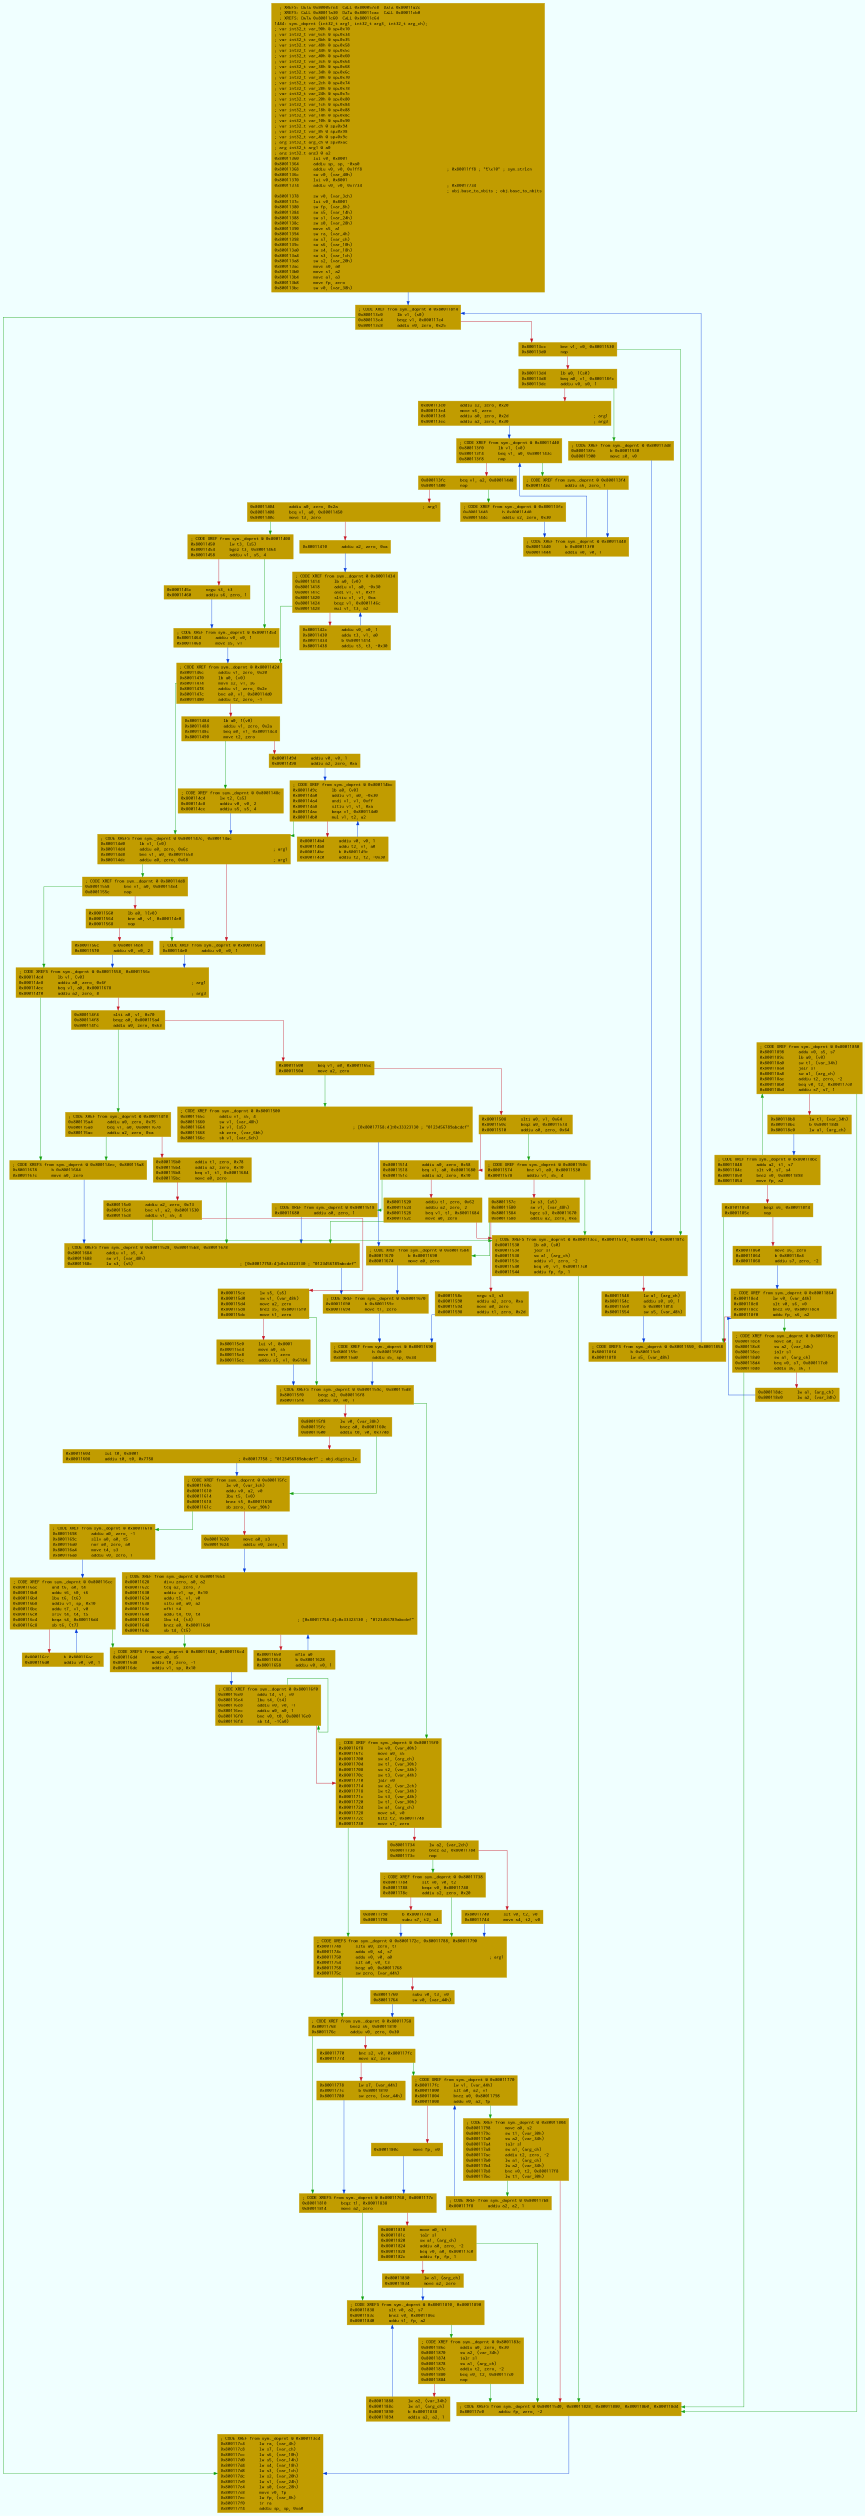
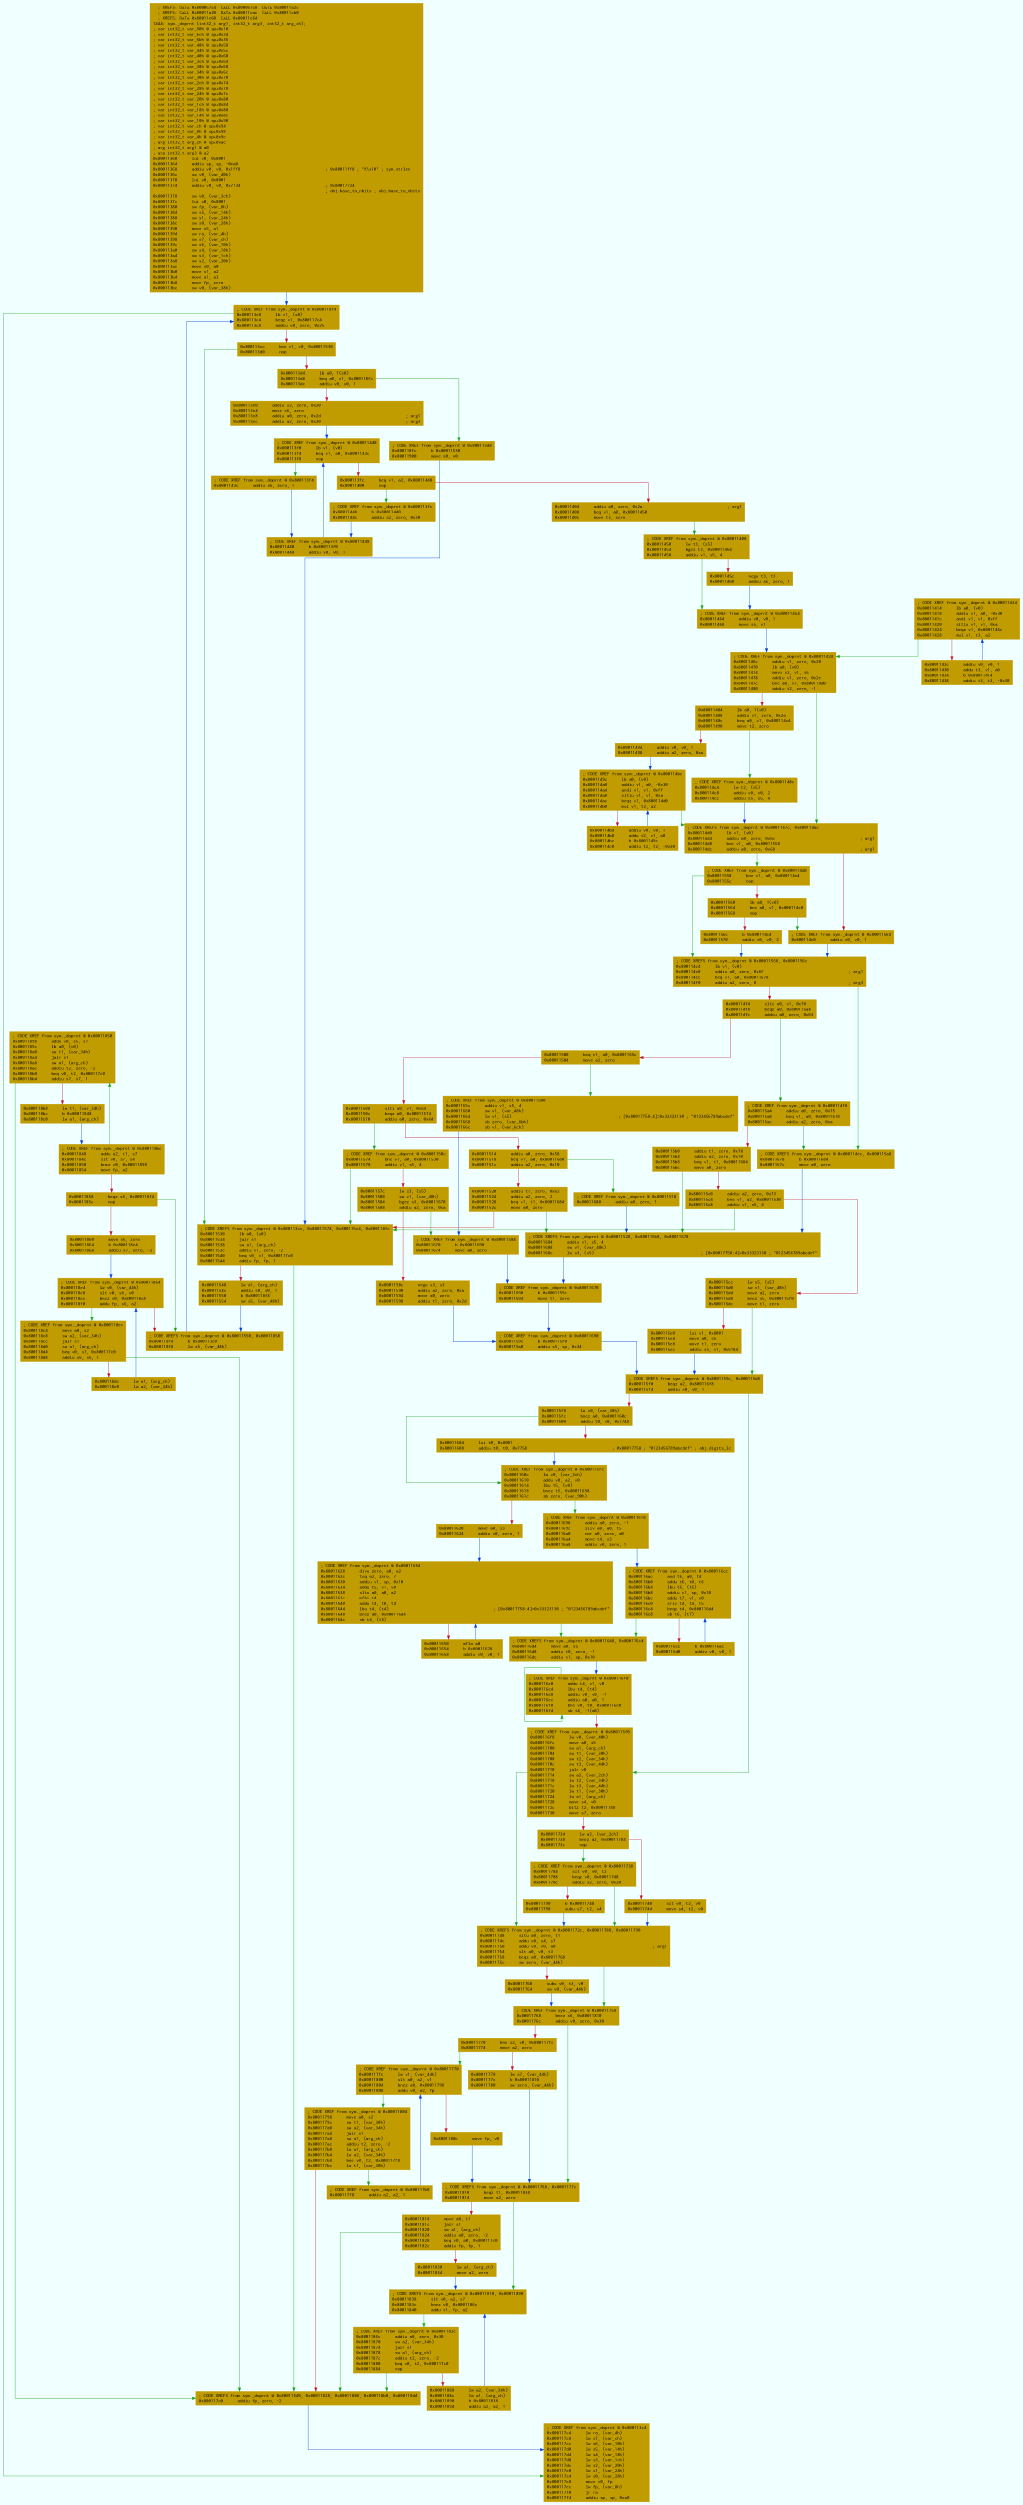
node "0x80011410      addiu a2, zero, 0xa": removed
node "0x81011858      beqz s6, 0x800118f4 0x8001185c      nop": label "0x81011858      beqz s6, 0x800118f4 0x8001185c      nop" -> "0x80011858      beqz s6, 0x800118f4 0x8001185c      nop"
